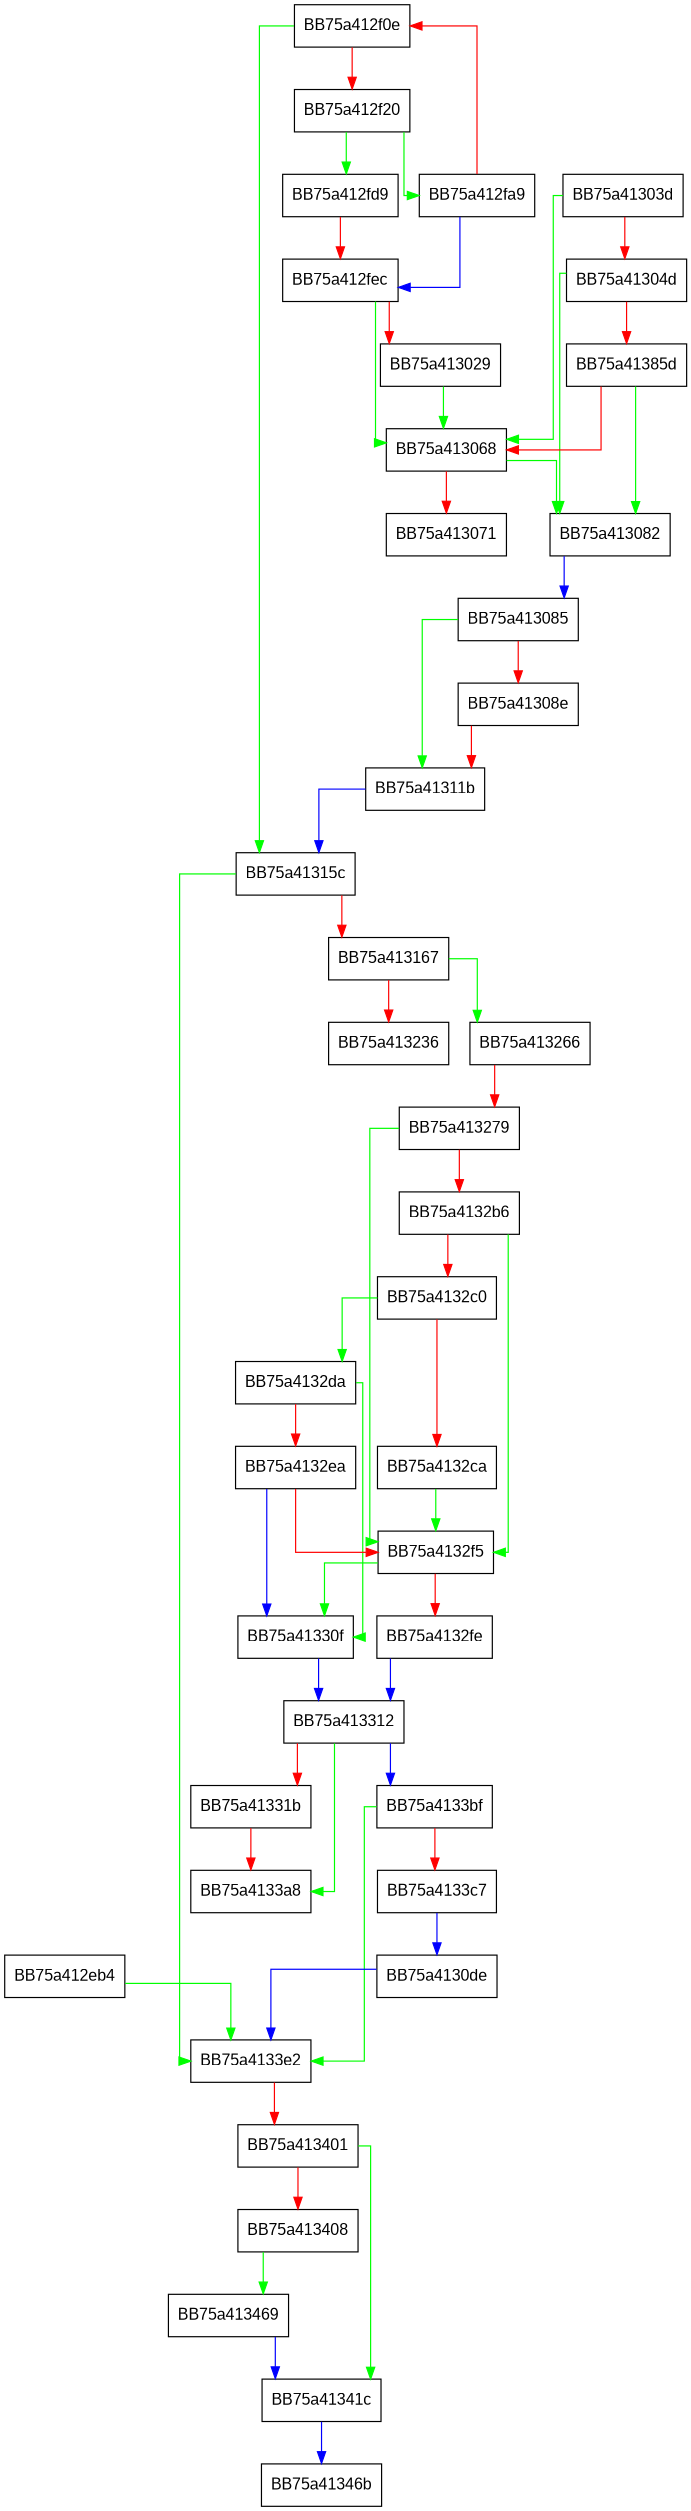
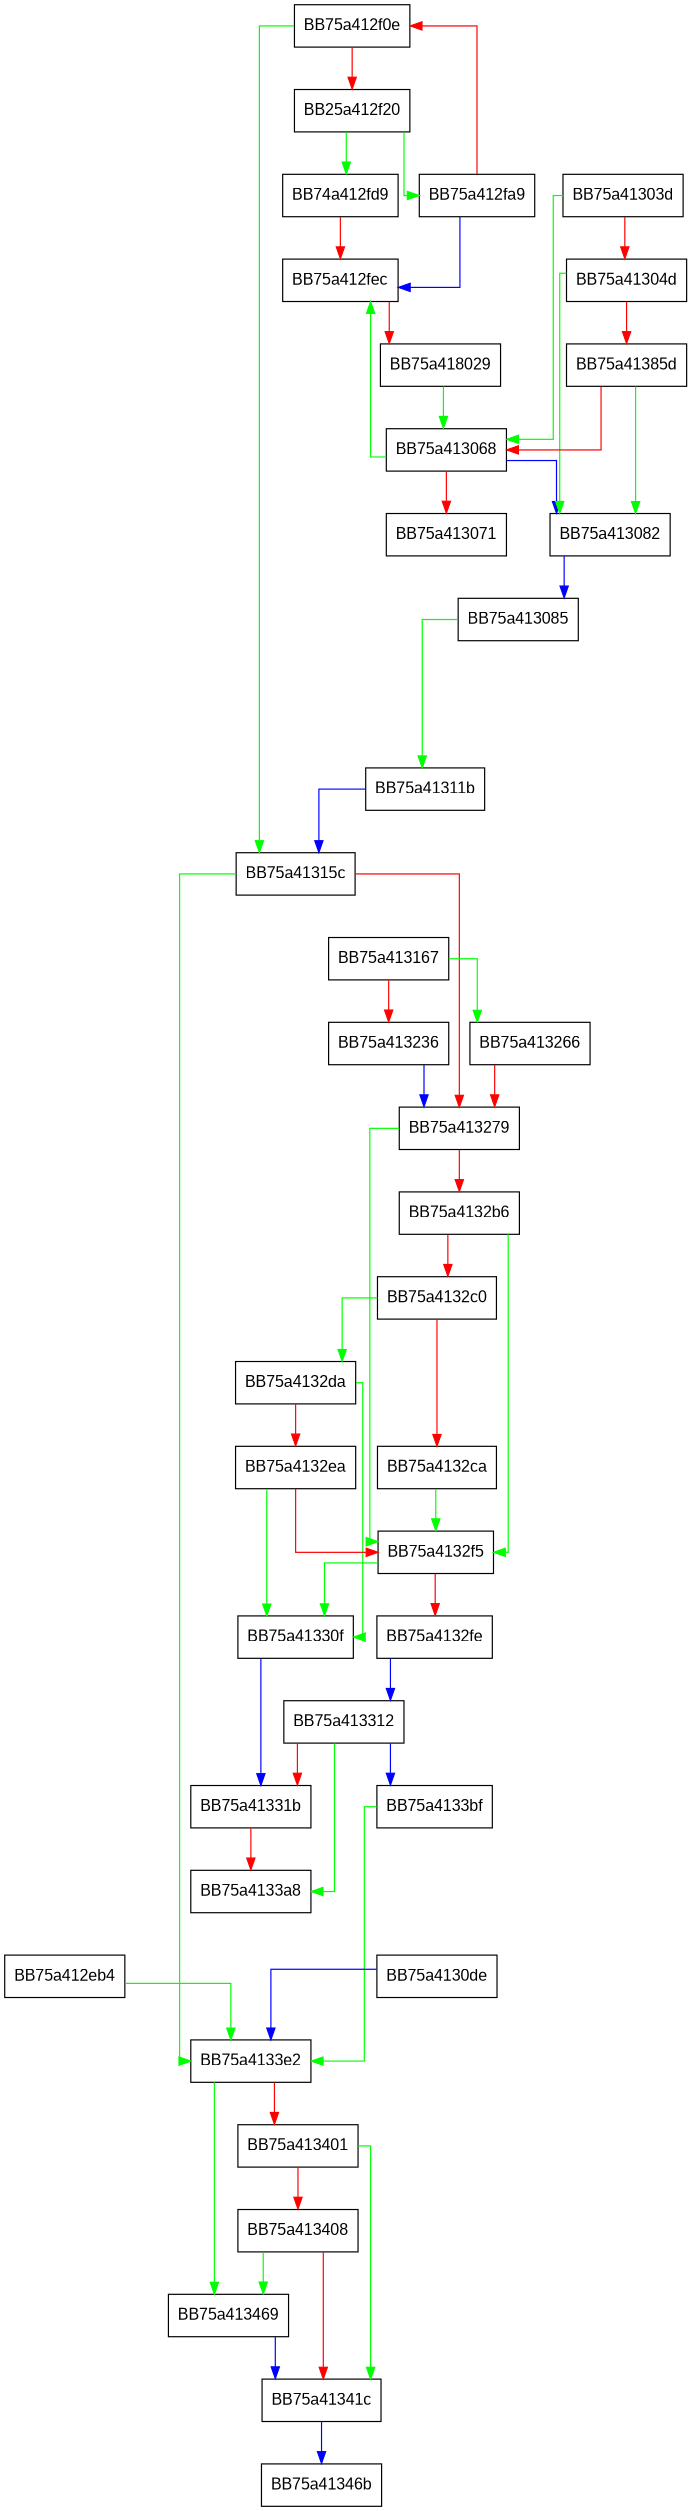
node "BB75a412f20": label "BB75a412f20" -> "BB25a412f20"
node "BB75a412fd9": label "BB75a412fd9" -> "BB74a412fd9"
node "BB75a413029": label "BB75a413029" -> "BB75a418029"
edge "BB75a412fec" -> "BB75a413068": reversed
edge "BB75a413068" -> "BB75a413082": color green -> blue
node "BB75a41308e": removed
edge "BB75a41315c" -> "BB75a413167": now "BB75a41315c" -> "BB75a413279"
edge "BB75a413236" -> "BB75a413279": added
edge "BB75a4132ea" -> "BB75a41330f": color blue -> green
edge "BB75a41330f" -> "BB75a413312": now "BB75a41330f" -> "BB75a41331b"
node "BB75a4133c7": removed
edge "BB75a4133e2" -> "BB75a413469": added
edge "BB75a413408" -> "BB75a41341c": added
